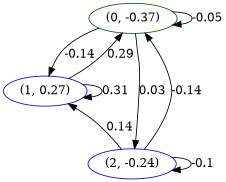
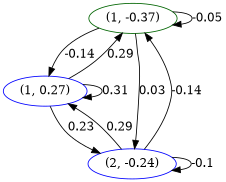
node "(0, -0.37)": label "(0, -0.37)" -> "(1, -0.37)"
edge "(2, -0.24)" -> "(1, 0.27)": label "0.14" -> "0.29"
edge "(1, 0.27)" -> "(2, -0.24)": added, label "0.23"
